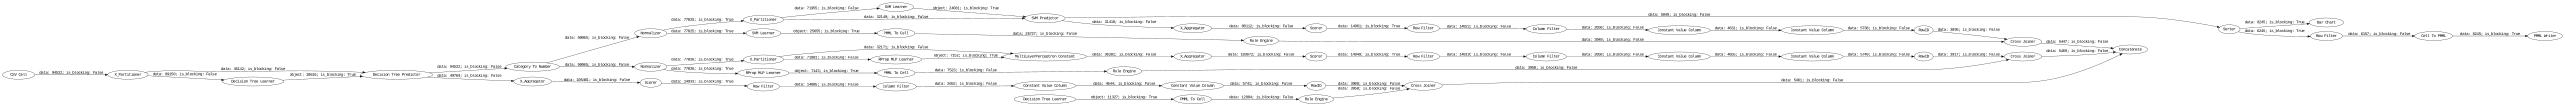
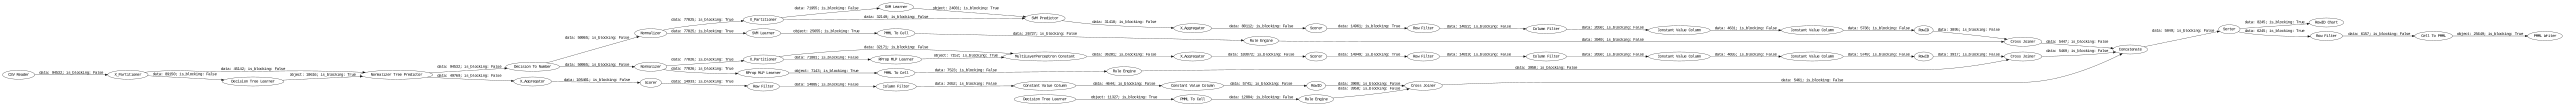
edge "SVM Predictor" -> "Sorter": now "Concatenate" -> "Sorter"
node "Bar Chart": label "Bar Chart" -> "RowID Chart"
edge "Cell To PMML" -> "PMML Writer": label "data: 8245; is_blocking: True" -> "object: 25649; is_blocking: True"
node "Category To Number": label "Category To Number" -> "Decision To Number"
node "CSV Cell": label "CSV Cell" -> "CSV Reader"
node "Decision Tree Predictor": label "Decision Tree Predictor" -> "Normalizer Tree Predictor"
